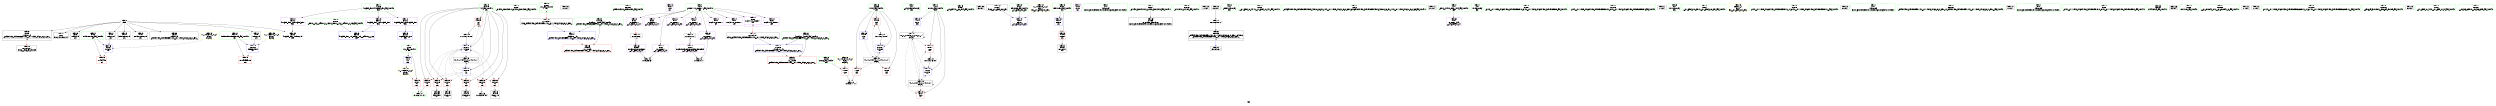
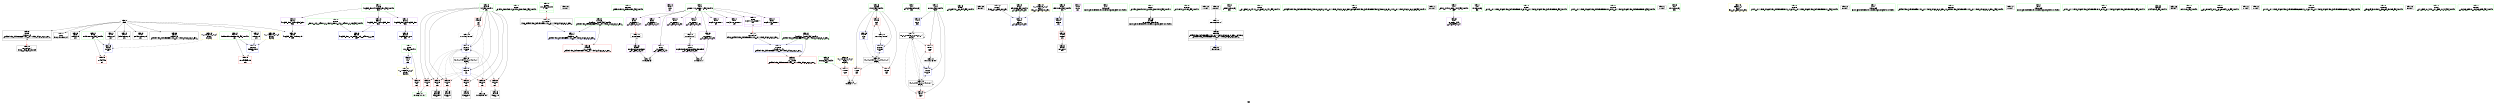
node "NodeID: 19": removed
